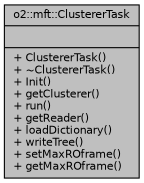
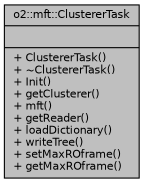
node "o2::mft::ClustererTask": text "+ run()" -> "+ mft()"
